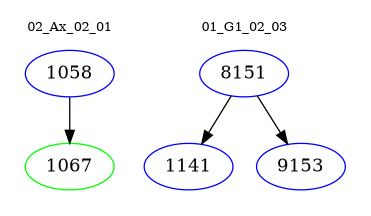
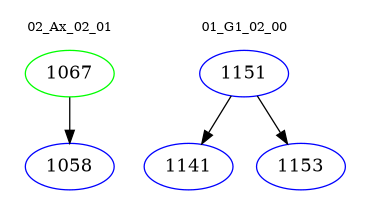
cluster "01_G1_02_03": label "01_G1_02_03" -> "01_G1_02_00"
node "8151": label "8151" -> "1151"
edge "1058" -> "1067": reversed
node "9153": label "9153" -> "1153"
